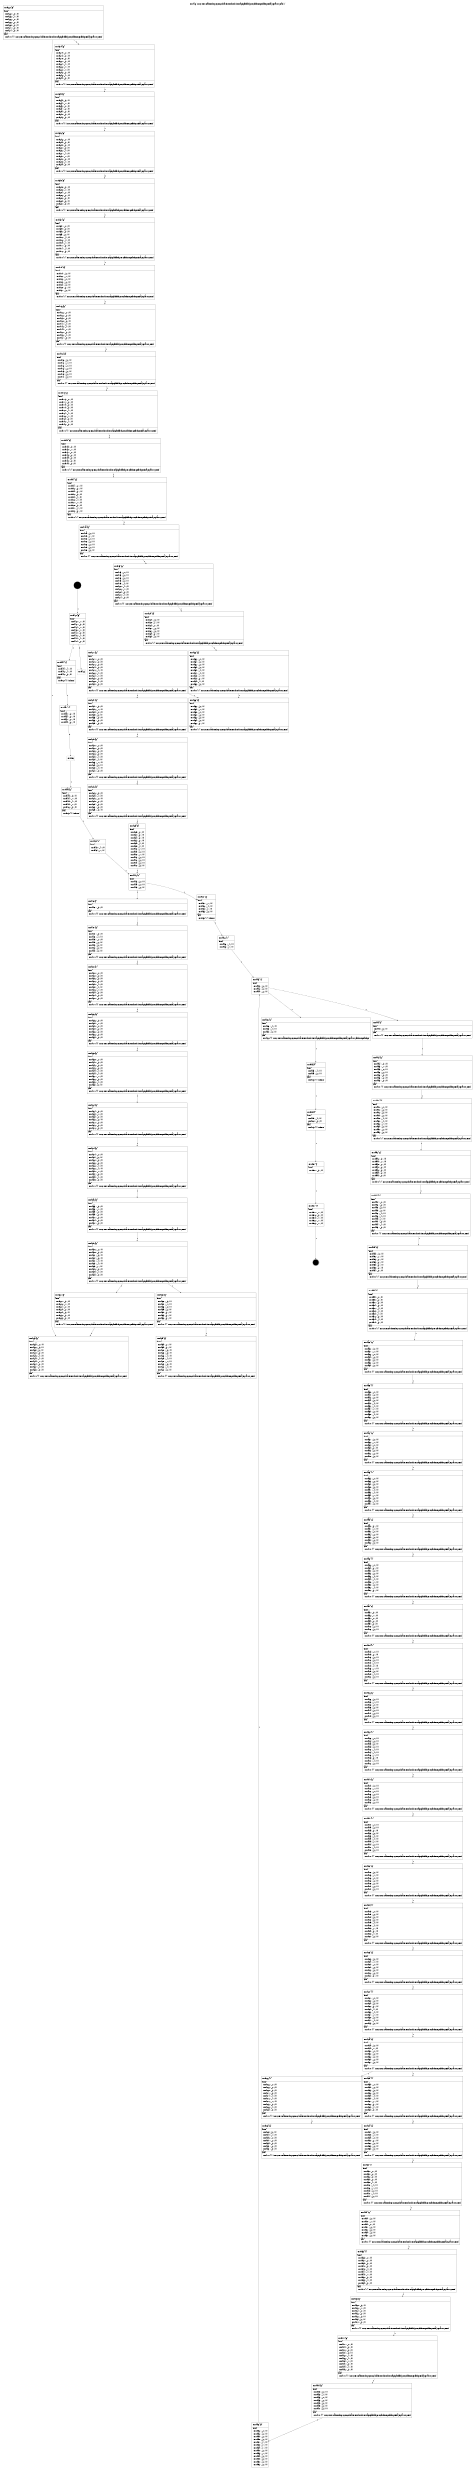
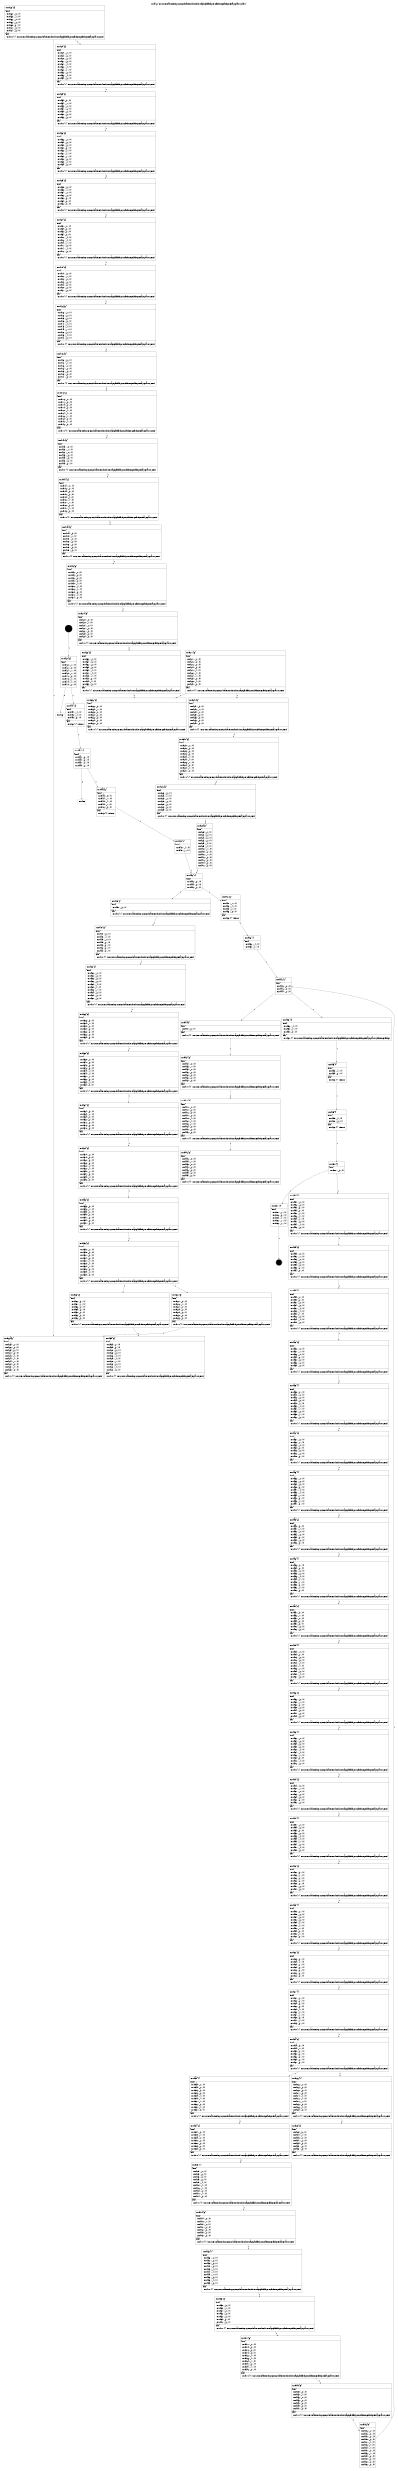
edge "0x109e0c" -> "0x1094af [28]": now "0x1094a1 [14]" -> "0x1094af [28]"
edge "0x109998 [28]" -> "0x1099b4 [41]": now "0x109e07 [5]" -> "0x1099b4 [41]"
